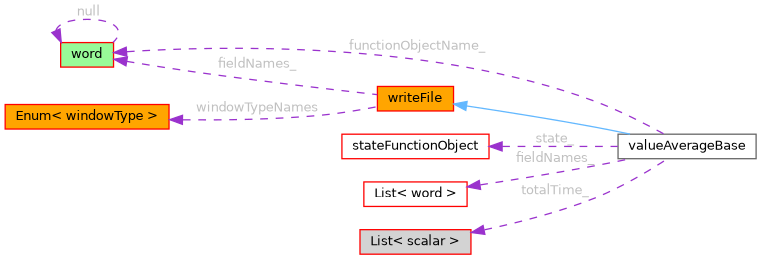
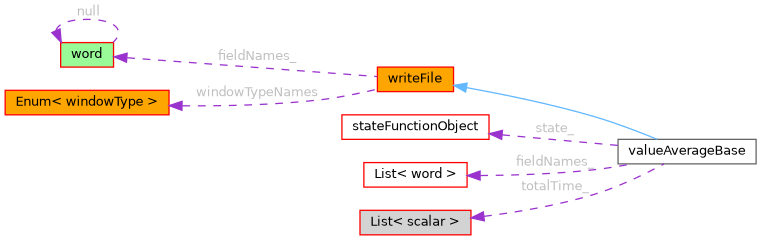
edge "valueAverageBase" -> "word": removed, label "functionObjectName_"
